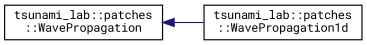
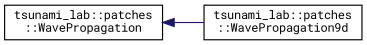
node "tsunami_lab::patches ::WavePropagation1d": label "tsunami_lab::patches ::WavePropagation1d" -> "tsunami_lab::patches ::WavePropagation9d"
